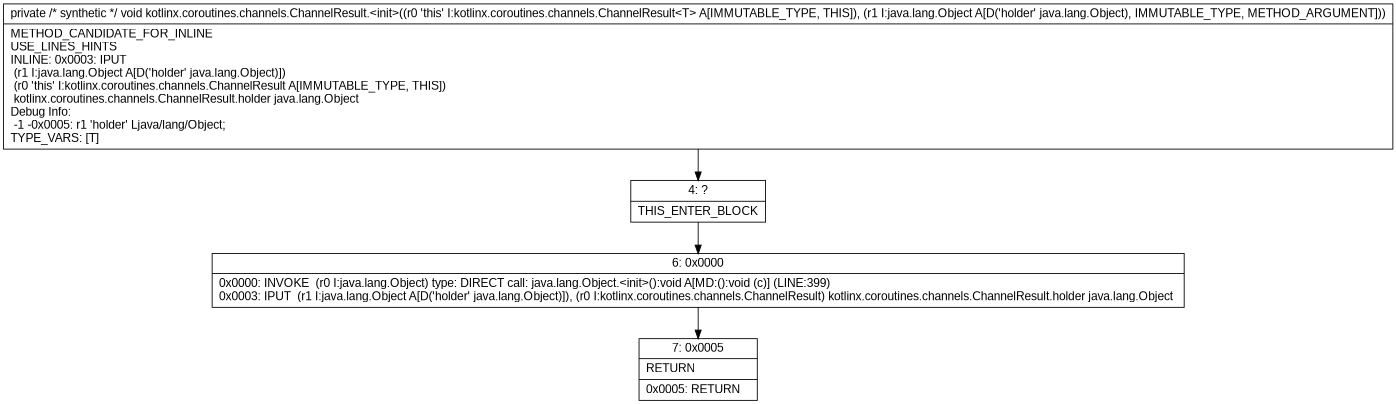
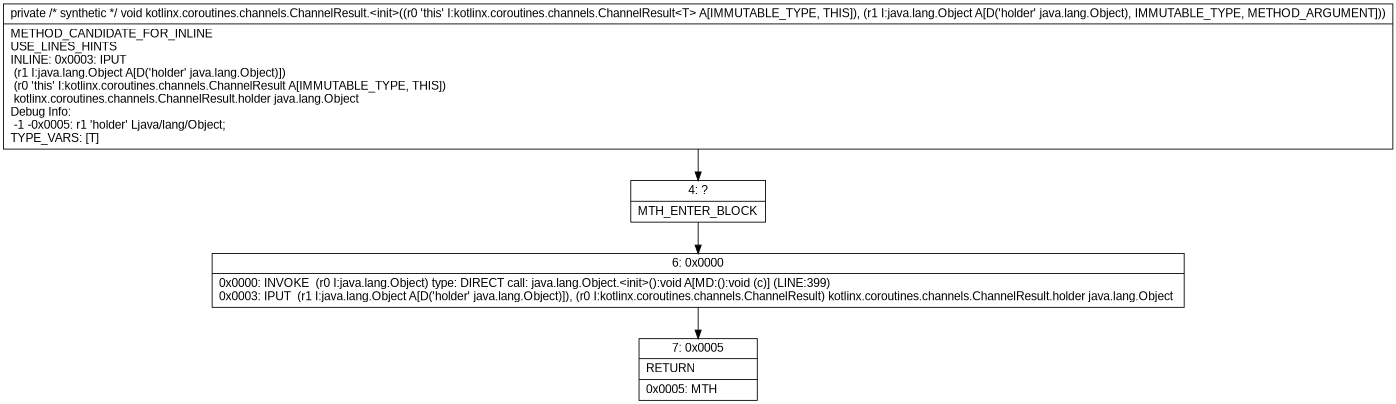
node "4: ?": text "THIS_ENTER_BLOCK" -> "MTH_ENTER_BLOCK"
node "7: 0x0005": text "0x0005: RETURN" -> "0x0005: MTH"
